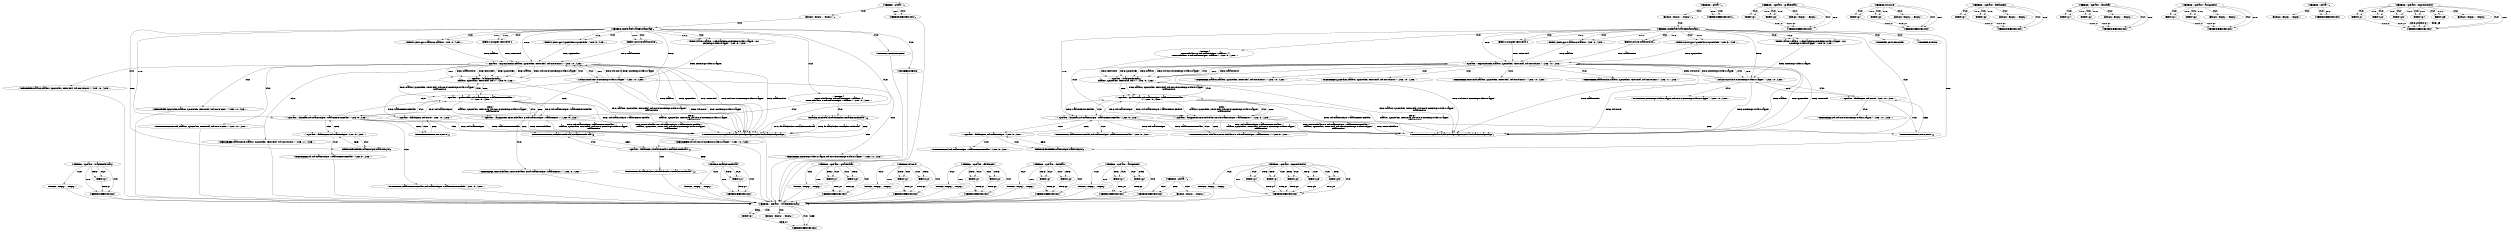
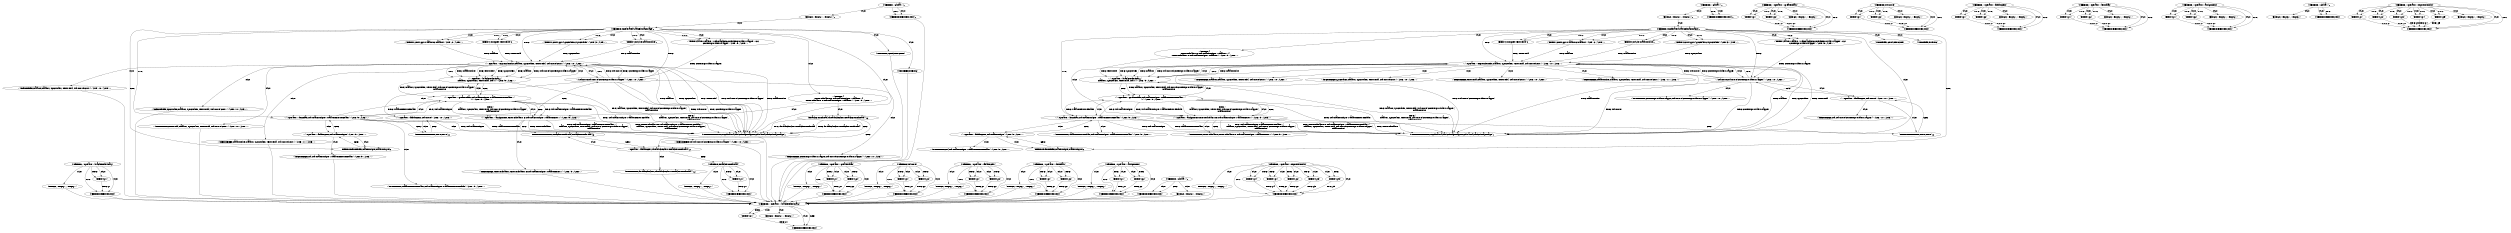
edge "(DetachFromThread,thread_checker_.DetachFromThread())" -> "(<operator>.fieldAccess,thread_checker_.DetachFromThread)": label "AST: " -> "CFG: "
